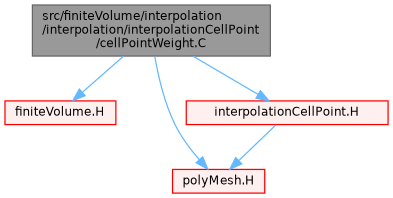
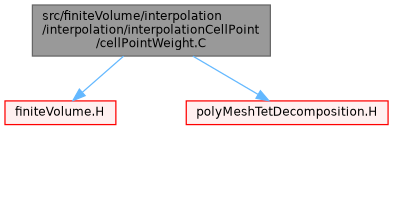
node "interpolationCellPoint.H": label "interpolationCellPoint.H" -> "polyMeshTetDecomposition.H"
node "polyMesh.H": removed
